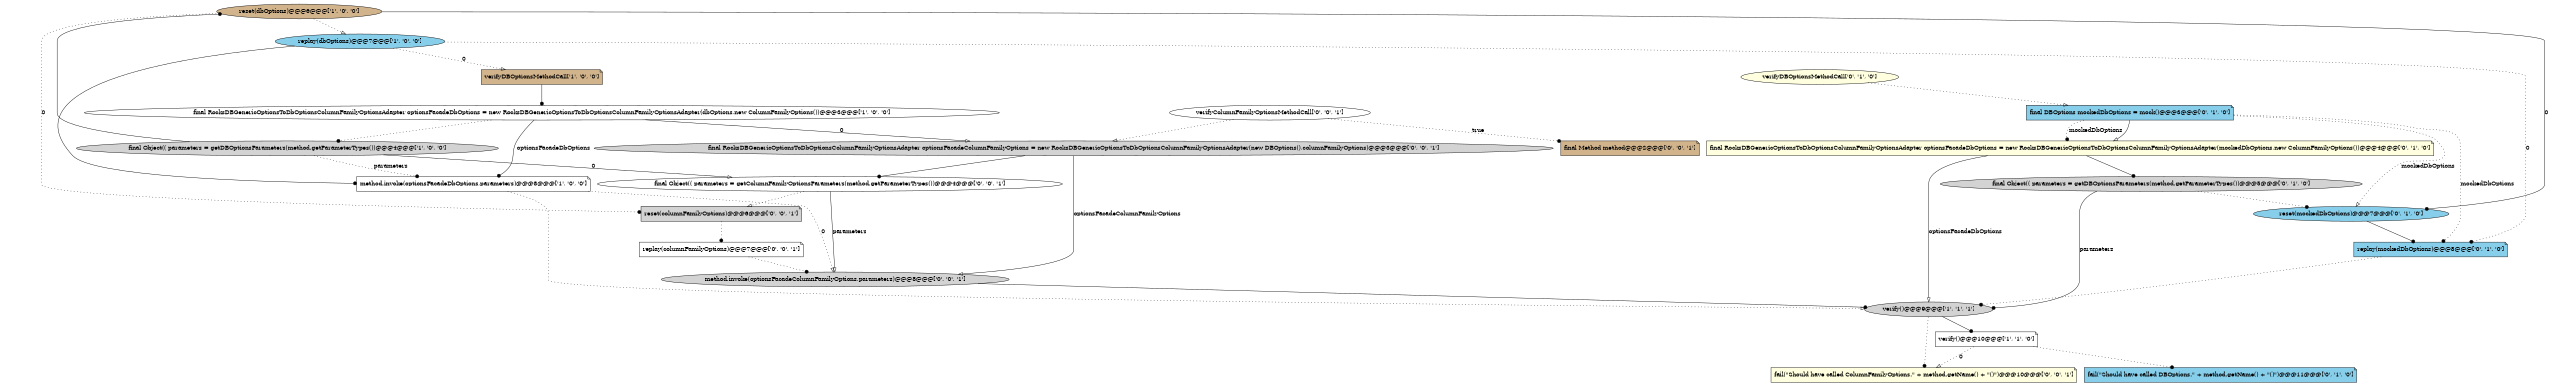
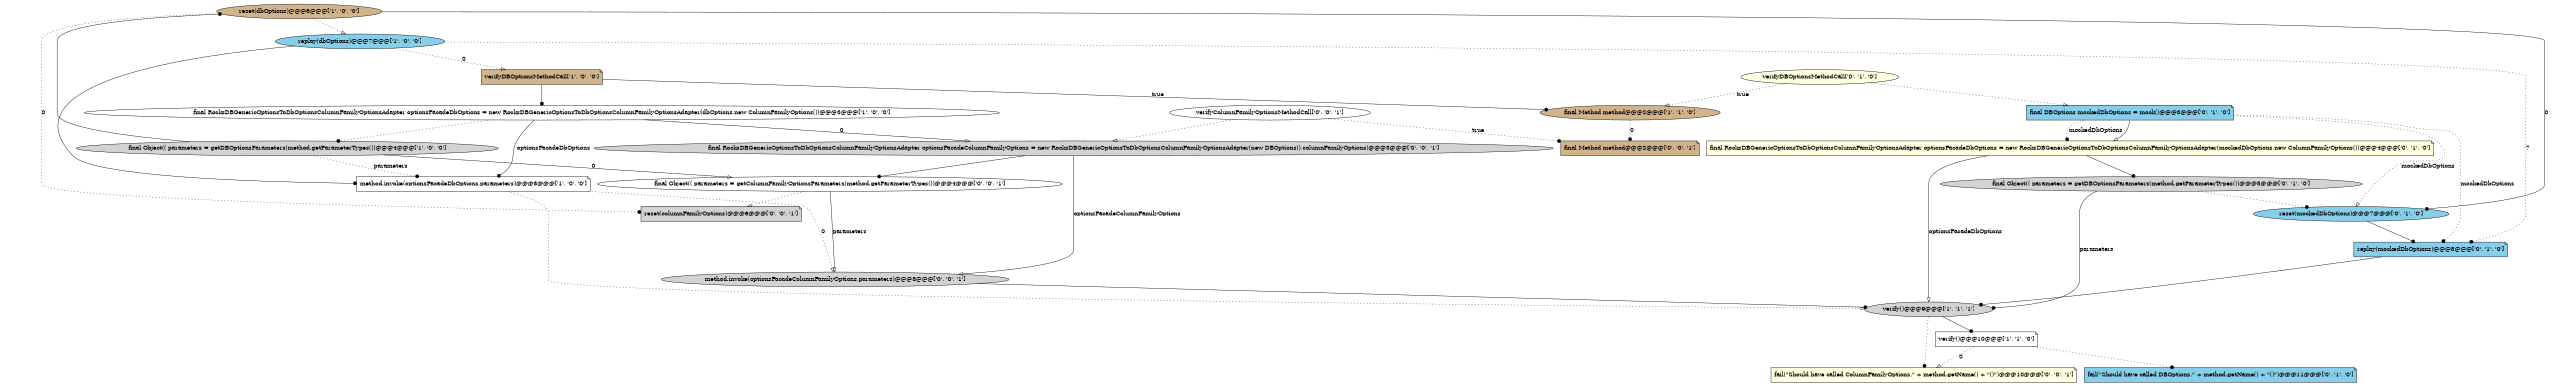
node "final Method method@@@2@@@['1', '1', '0']": added
edge "replay(dbOptions)@@@7@@@['1', '0', '0']" -> "replay(mockedDbOptions)@@@8@@@['0', '1', '0']": label "0" -> "7"
node "replay(columnFamilyOptions)@@@7@@@['0', '0', '1']": removed
edge "replay(mockedDbOptions)@@@8@@@['0', '1', '0']" -> "verify()@@@9@@@['1', '1', '1']": style dotted -> solid
